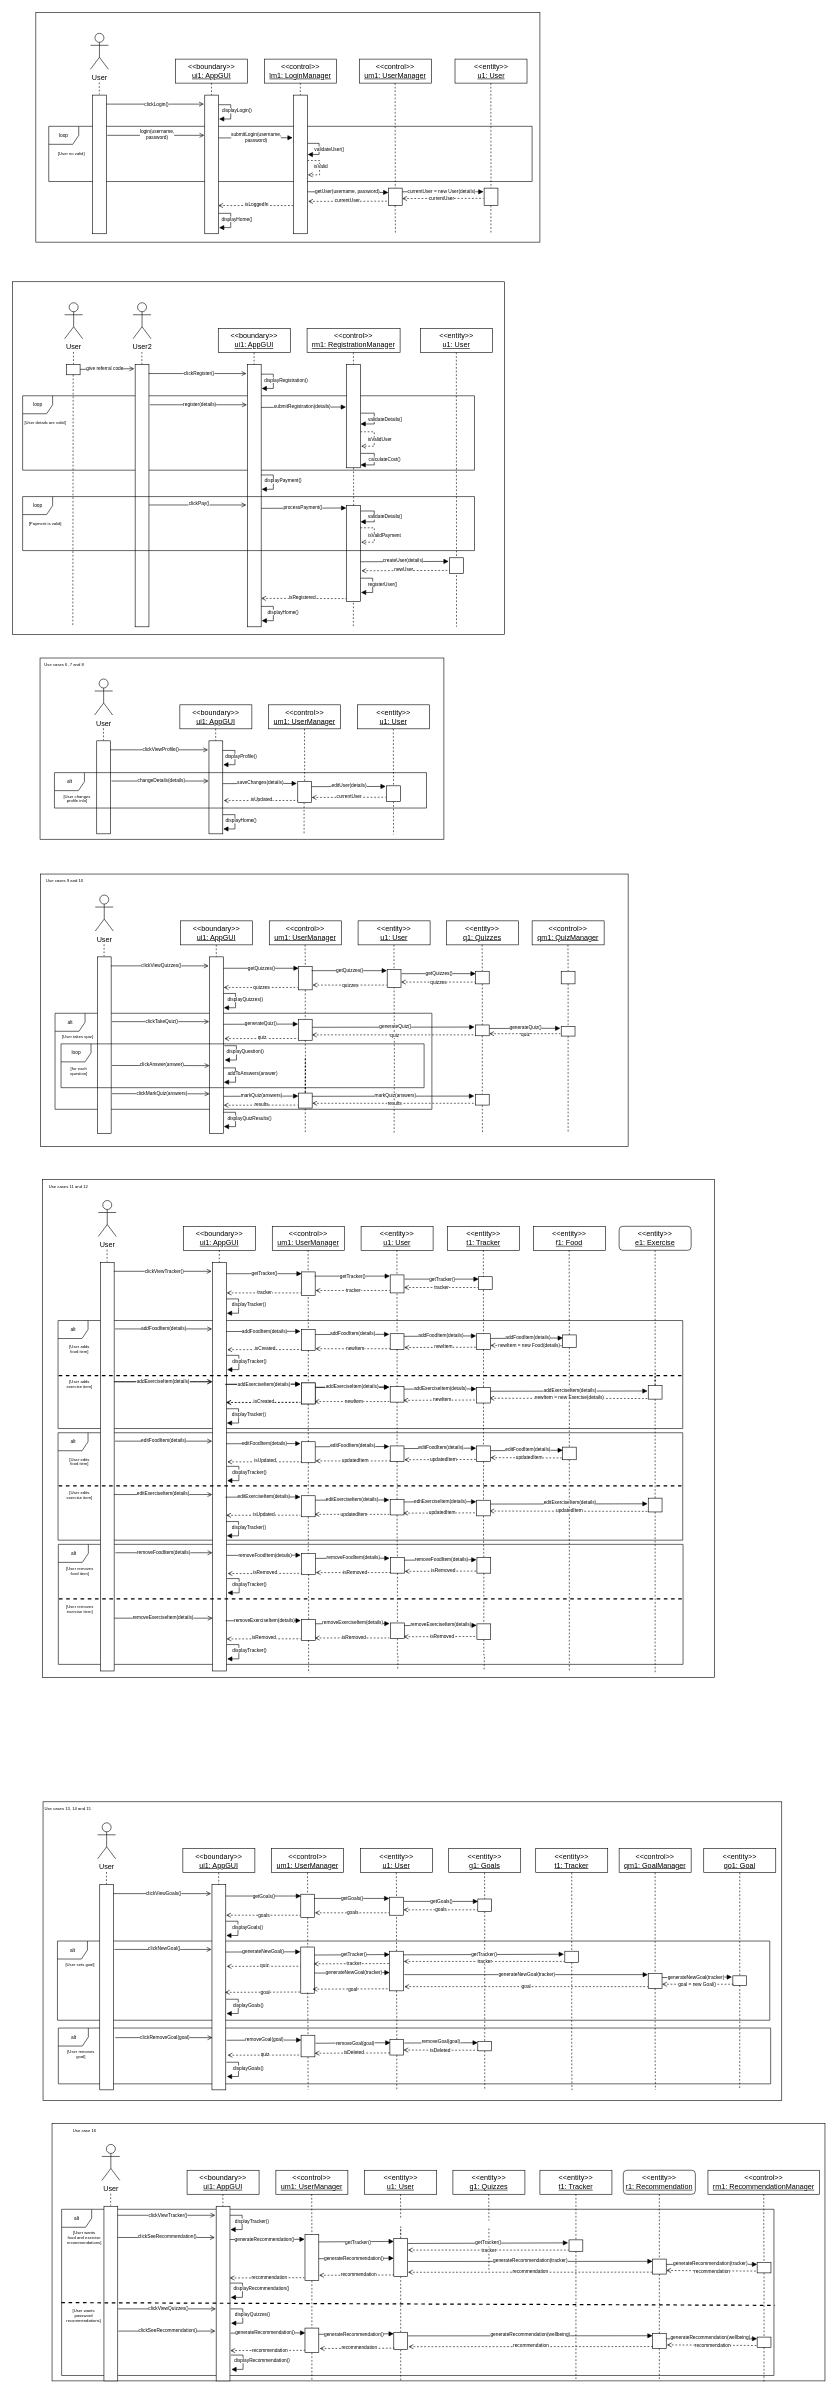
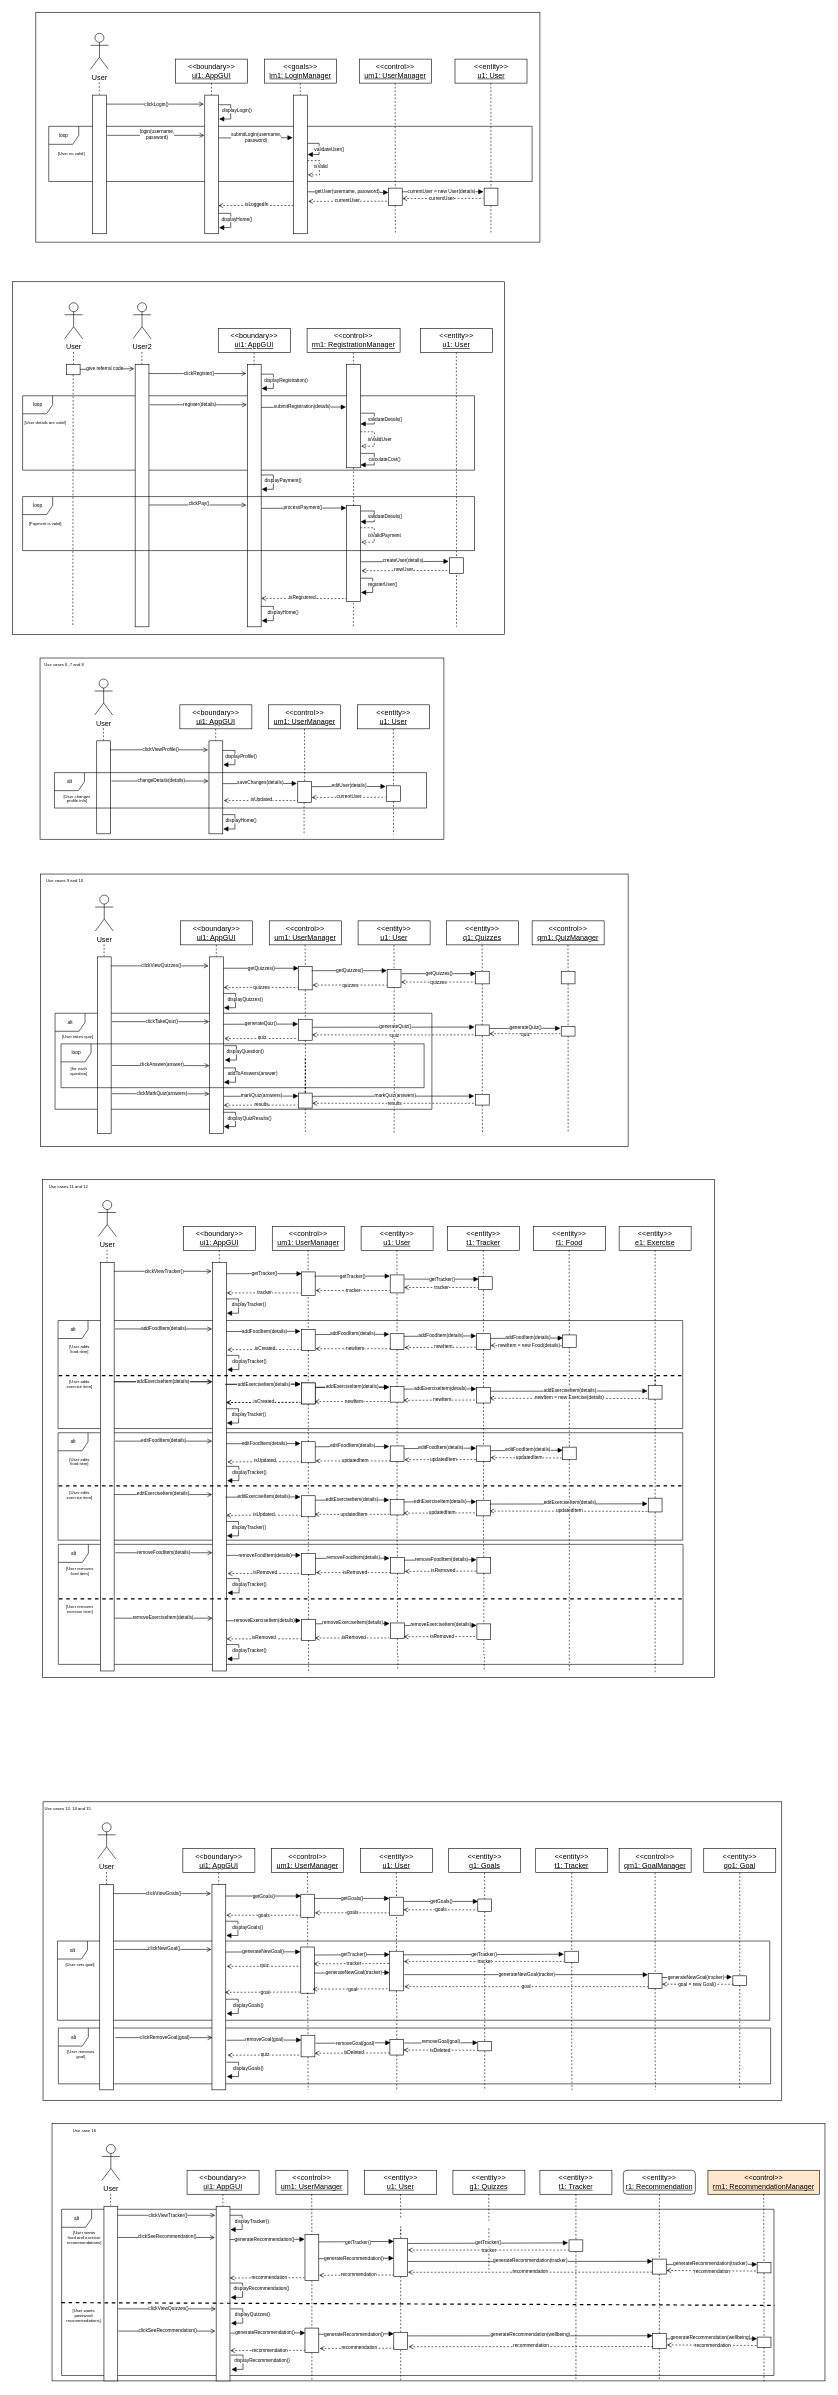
node "<<control>> lm1: LoginManager": label "<<control>> lm1: LoginManager" -> "<<goals>> lm1: LoginManager"
node "<<entity>> e1: Exercise": shape rounded rectangle -> rectangle
node "<<control>>rm1: RecommendationManager": fillcolor #ffffff -> #ffe6cc
